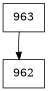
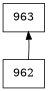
edge "963" -> "962": reversed
